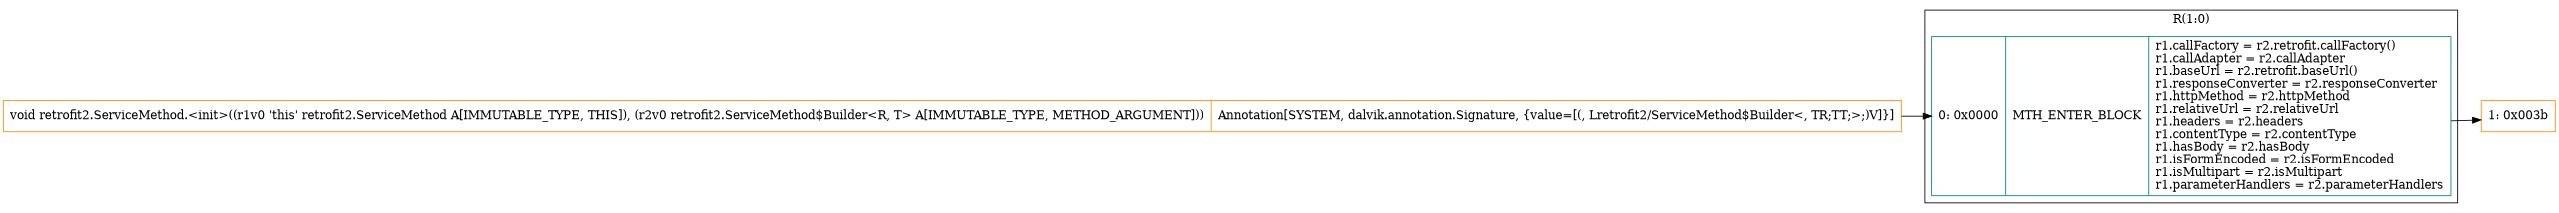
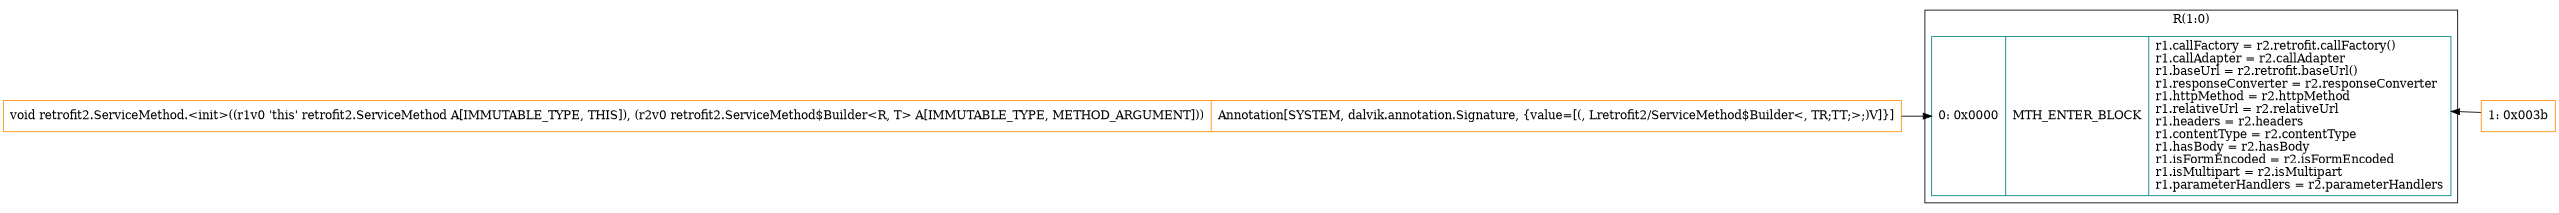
edge "0: 0x0000" -> "1: 0x003b": reversed
